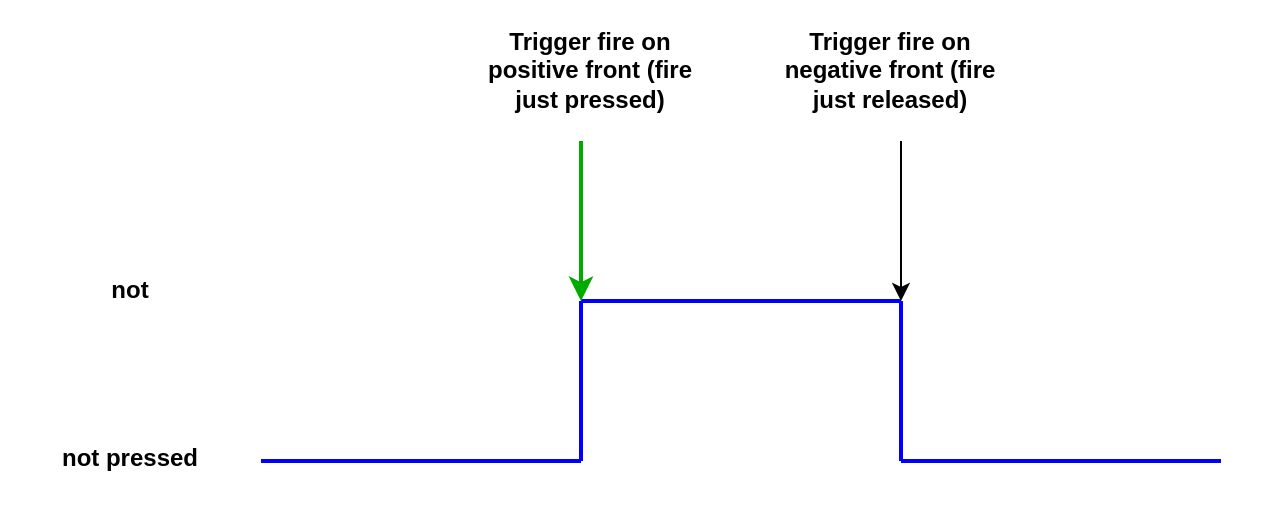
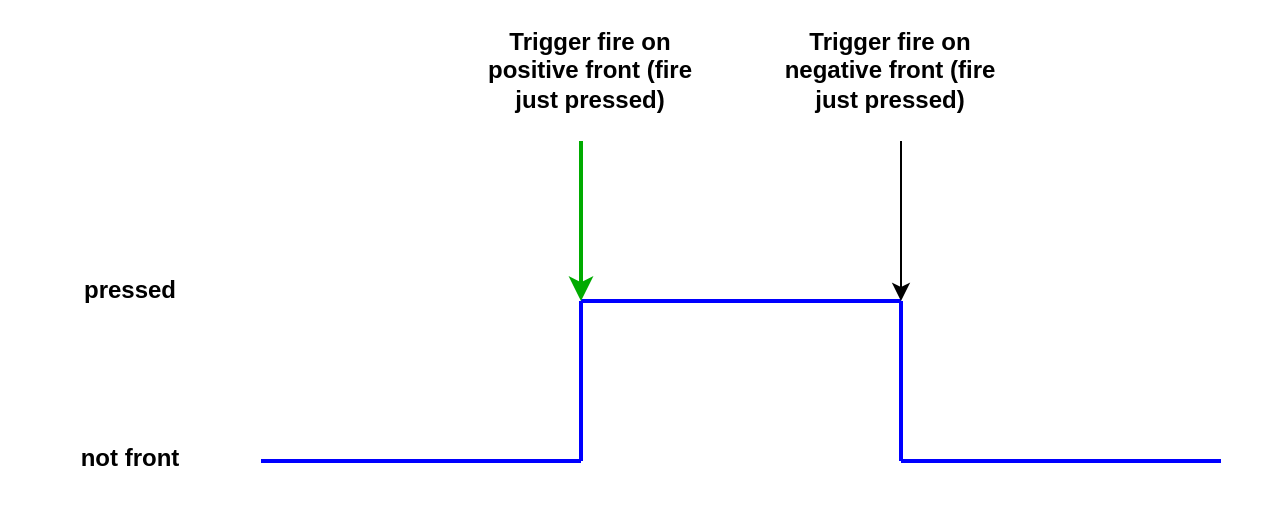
node "Trigger fire on negative front (fire just released)": label "Trigger fire on negative front (fire just released)" -> "Trigger fire on negative front (fire just pressed)"
node "not": label "not" -> "pressed"
node "not pressed": label "not pressed" -> "not front"
